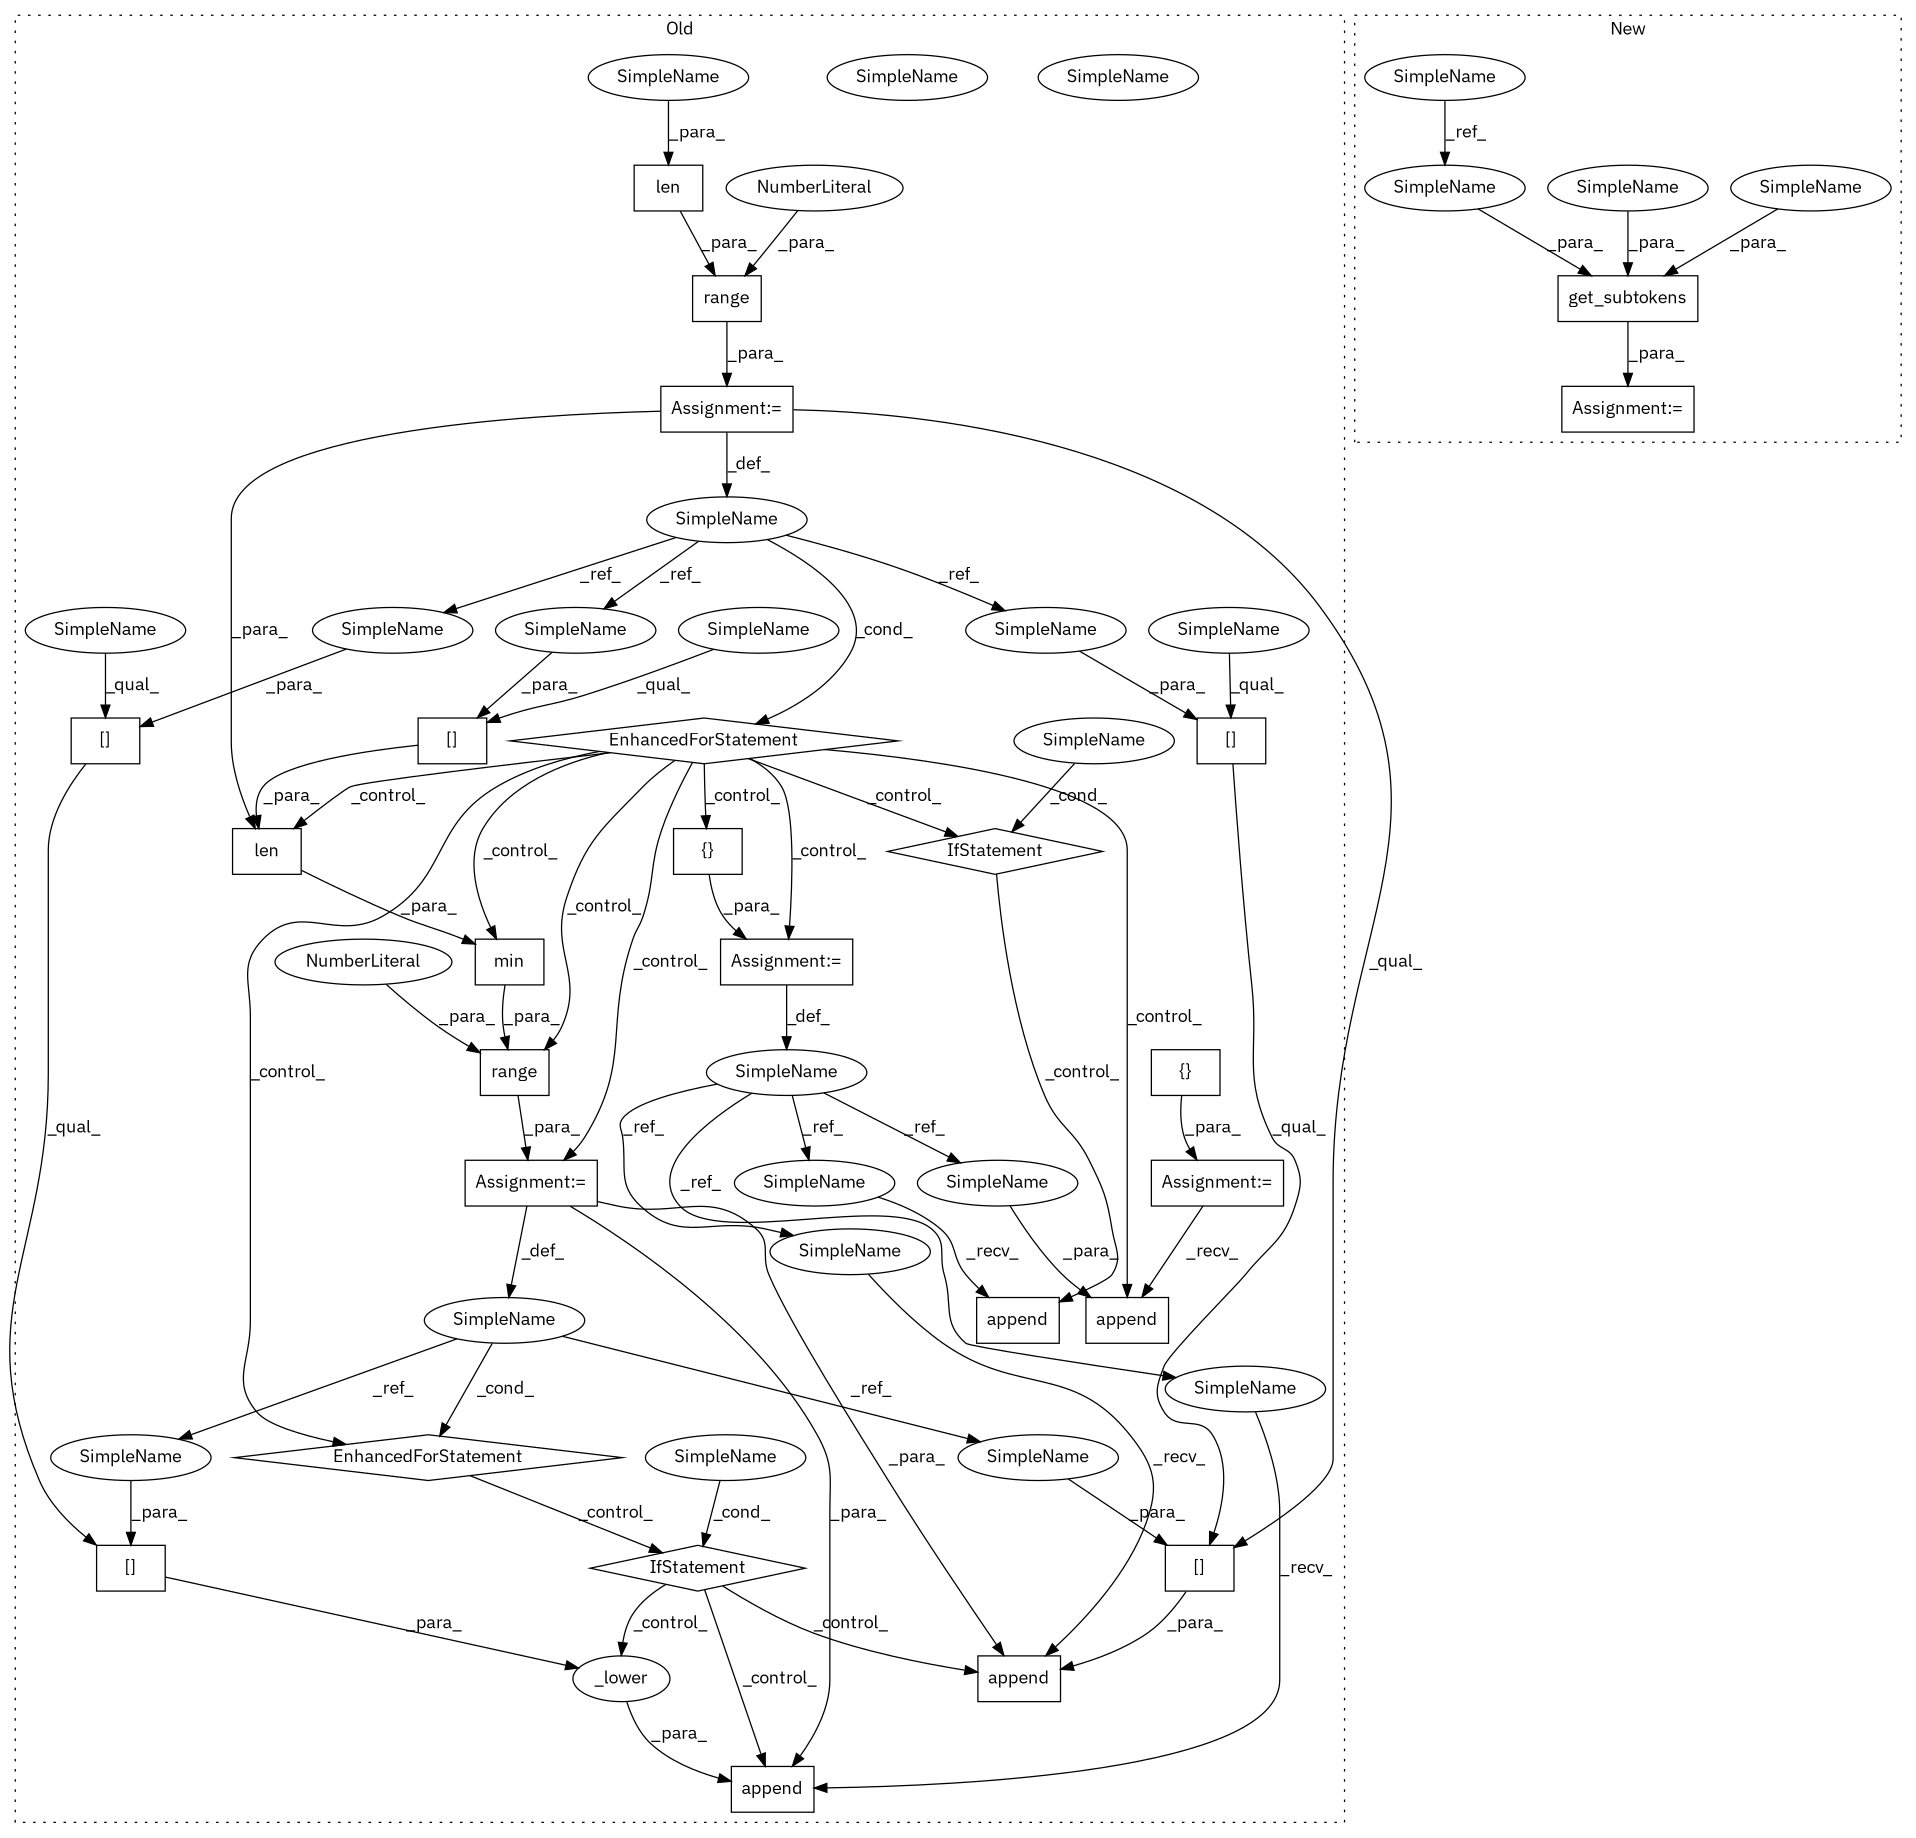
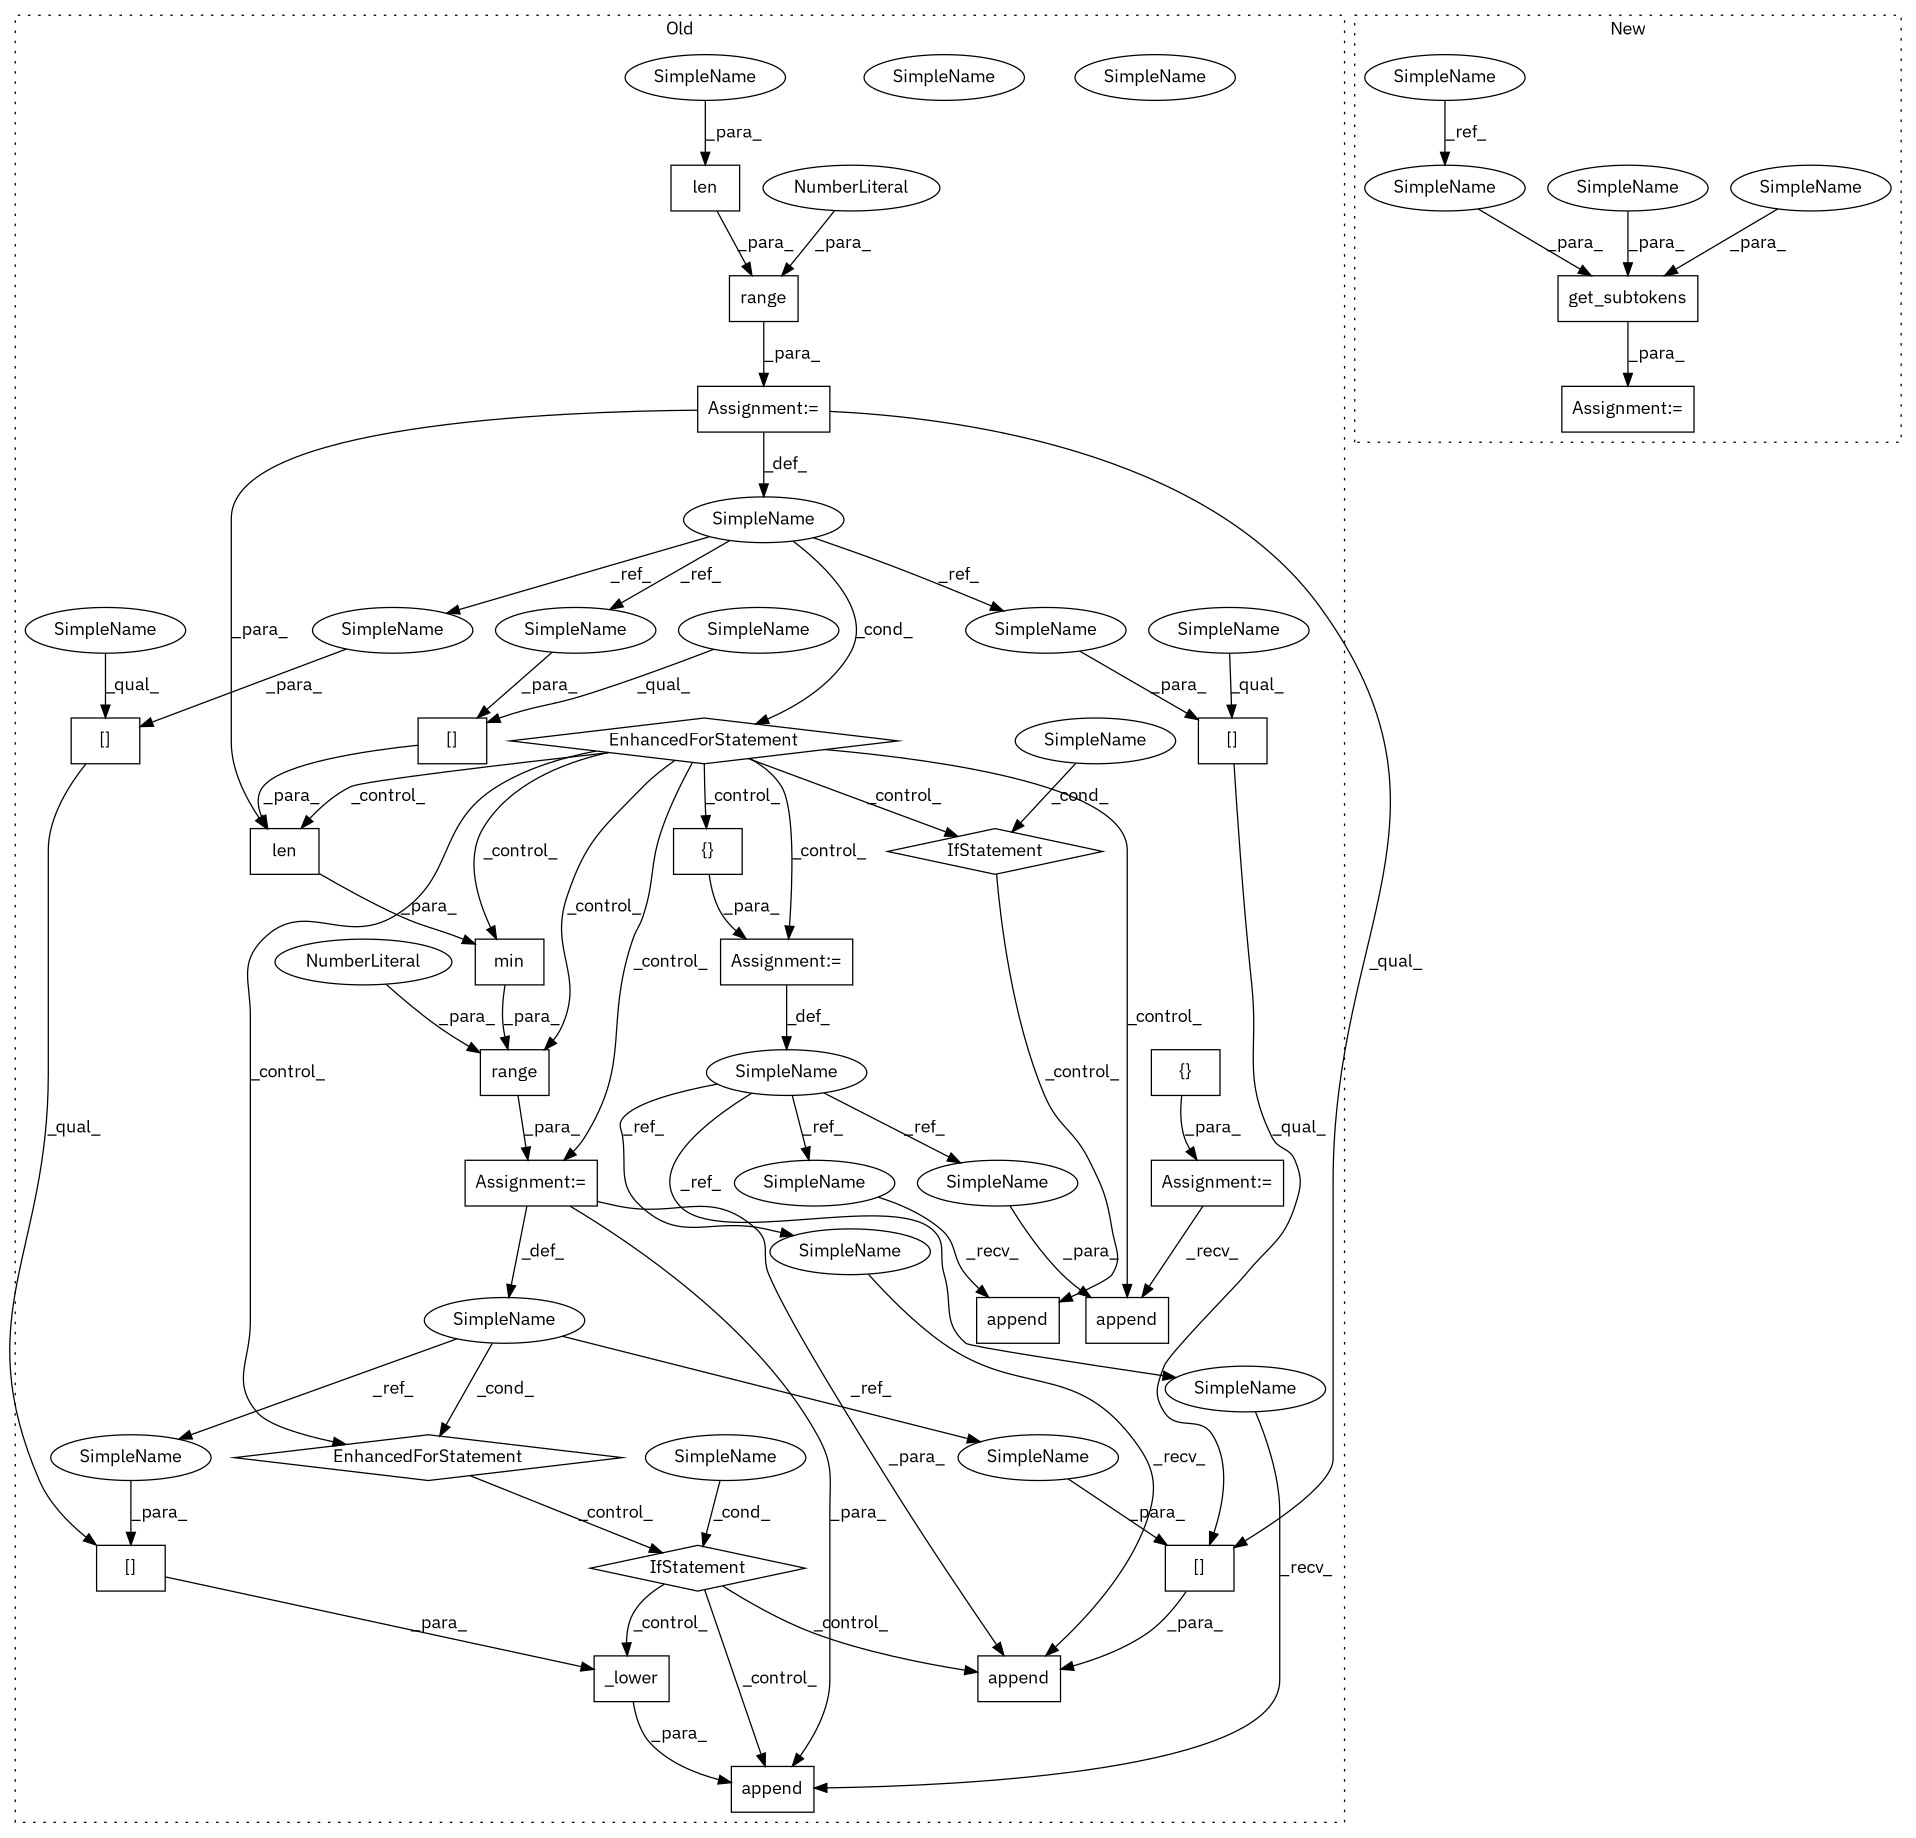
node "_lower": shape ellipse -> box
